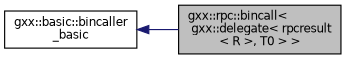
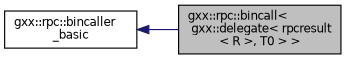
node "gxx::basic::bincaller _basic": label "gxx::basic::bincaller _basic" -> "gxx::rpc::bincaller _basic"
